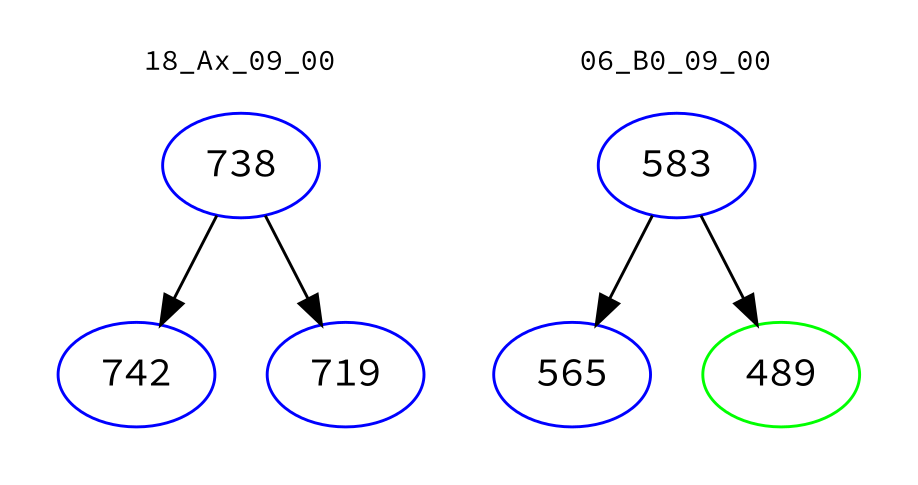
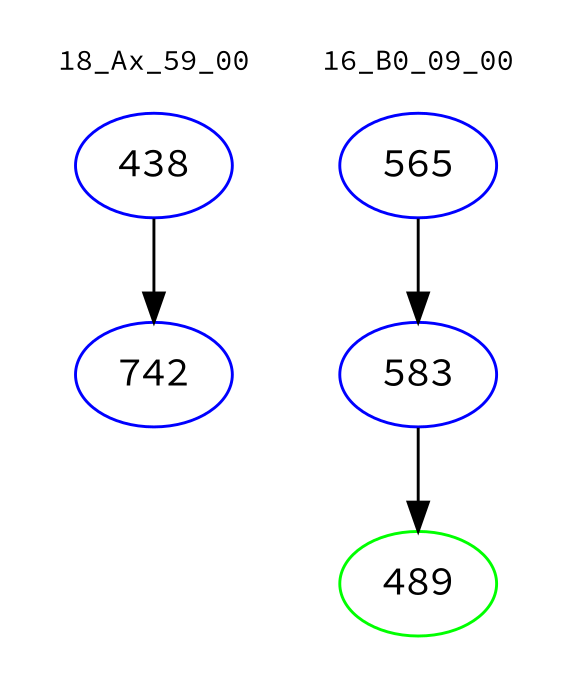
cluster "18_Ax_09_00": label "18_Ax_09_00" -> "18_Ax_59_00"
cluster "06_B0_09_00": label "06_B0_09_00" -> "16_B0_09_00"
node "738": label "738" -> "438"
edge "583" -> "565": reversed
node "719": removed
